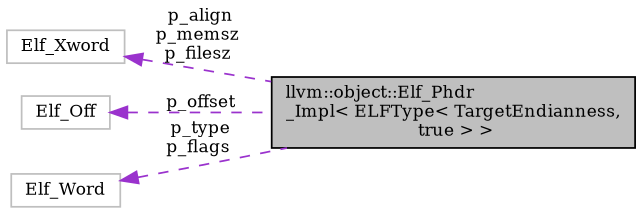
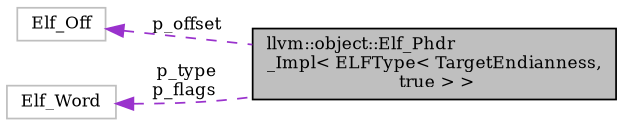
node "Elf_Xword": removed
